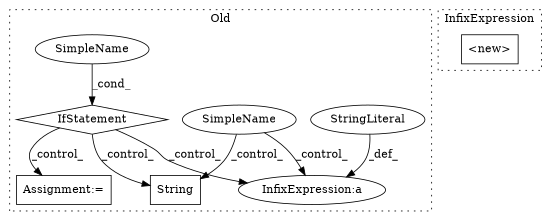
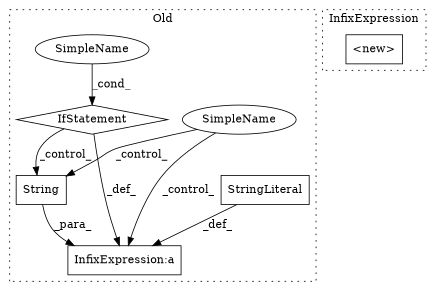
node "StringLiteral": shape ellipse -> box
edge "IfStatement" -> "InfixExpression:a": label "_control_" -> "_def_"
node "Assignment:=": removed
node "InfixExpression:a": shape ellipse -> box
edge "String" -> "InfixExpression:a": added, label "_para_"
